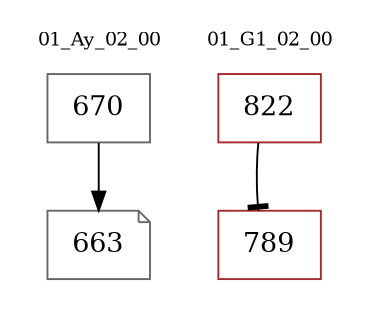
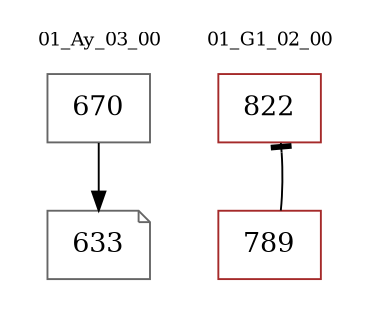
cluster "01_Ay_02_00": label "01_Ay_02_00" -> "01_Ay_03_00"
edge "822" -> "789": reversed
node "663": label "663" -> "633"
